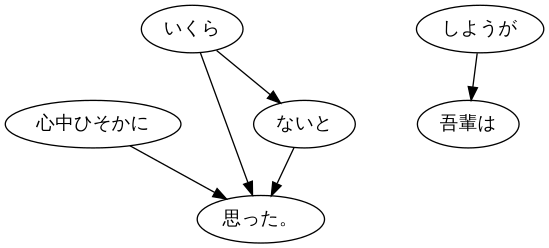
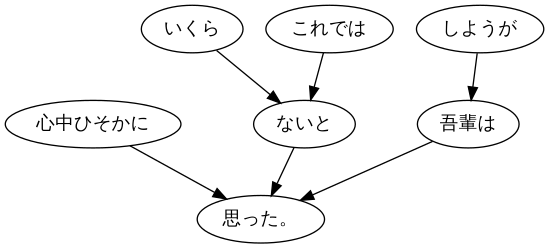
node "これでは": added
edge "いくら" -> "思った。": now "吾輩は" -> "思った。"
